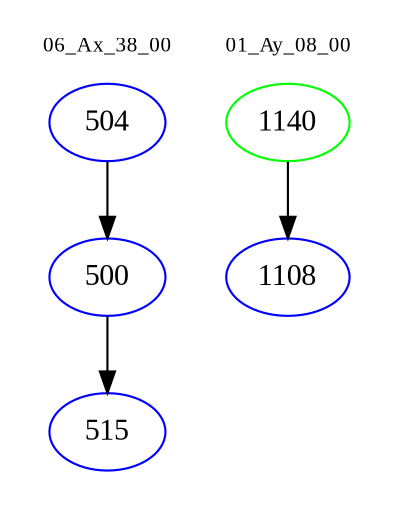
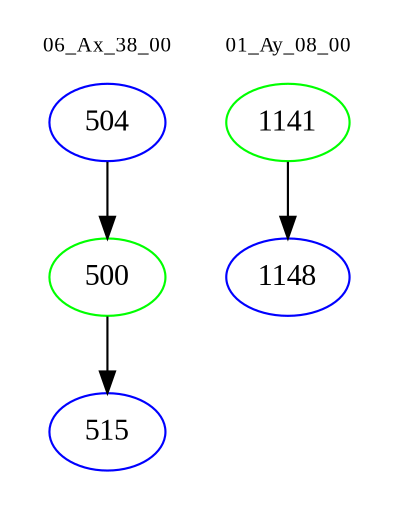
node "1140": label "1140" -> "1141"
node "500": color blue -> green
node "1108": label "1108" -> "1148"
